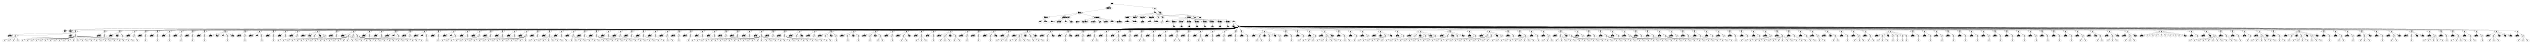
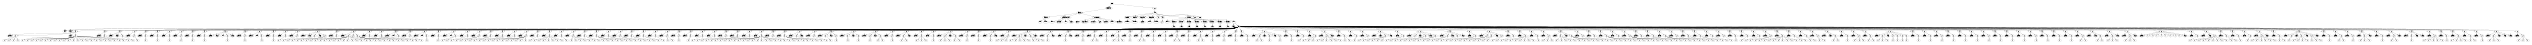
node "body": removed
